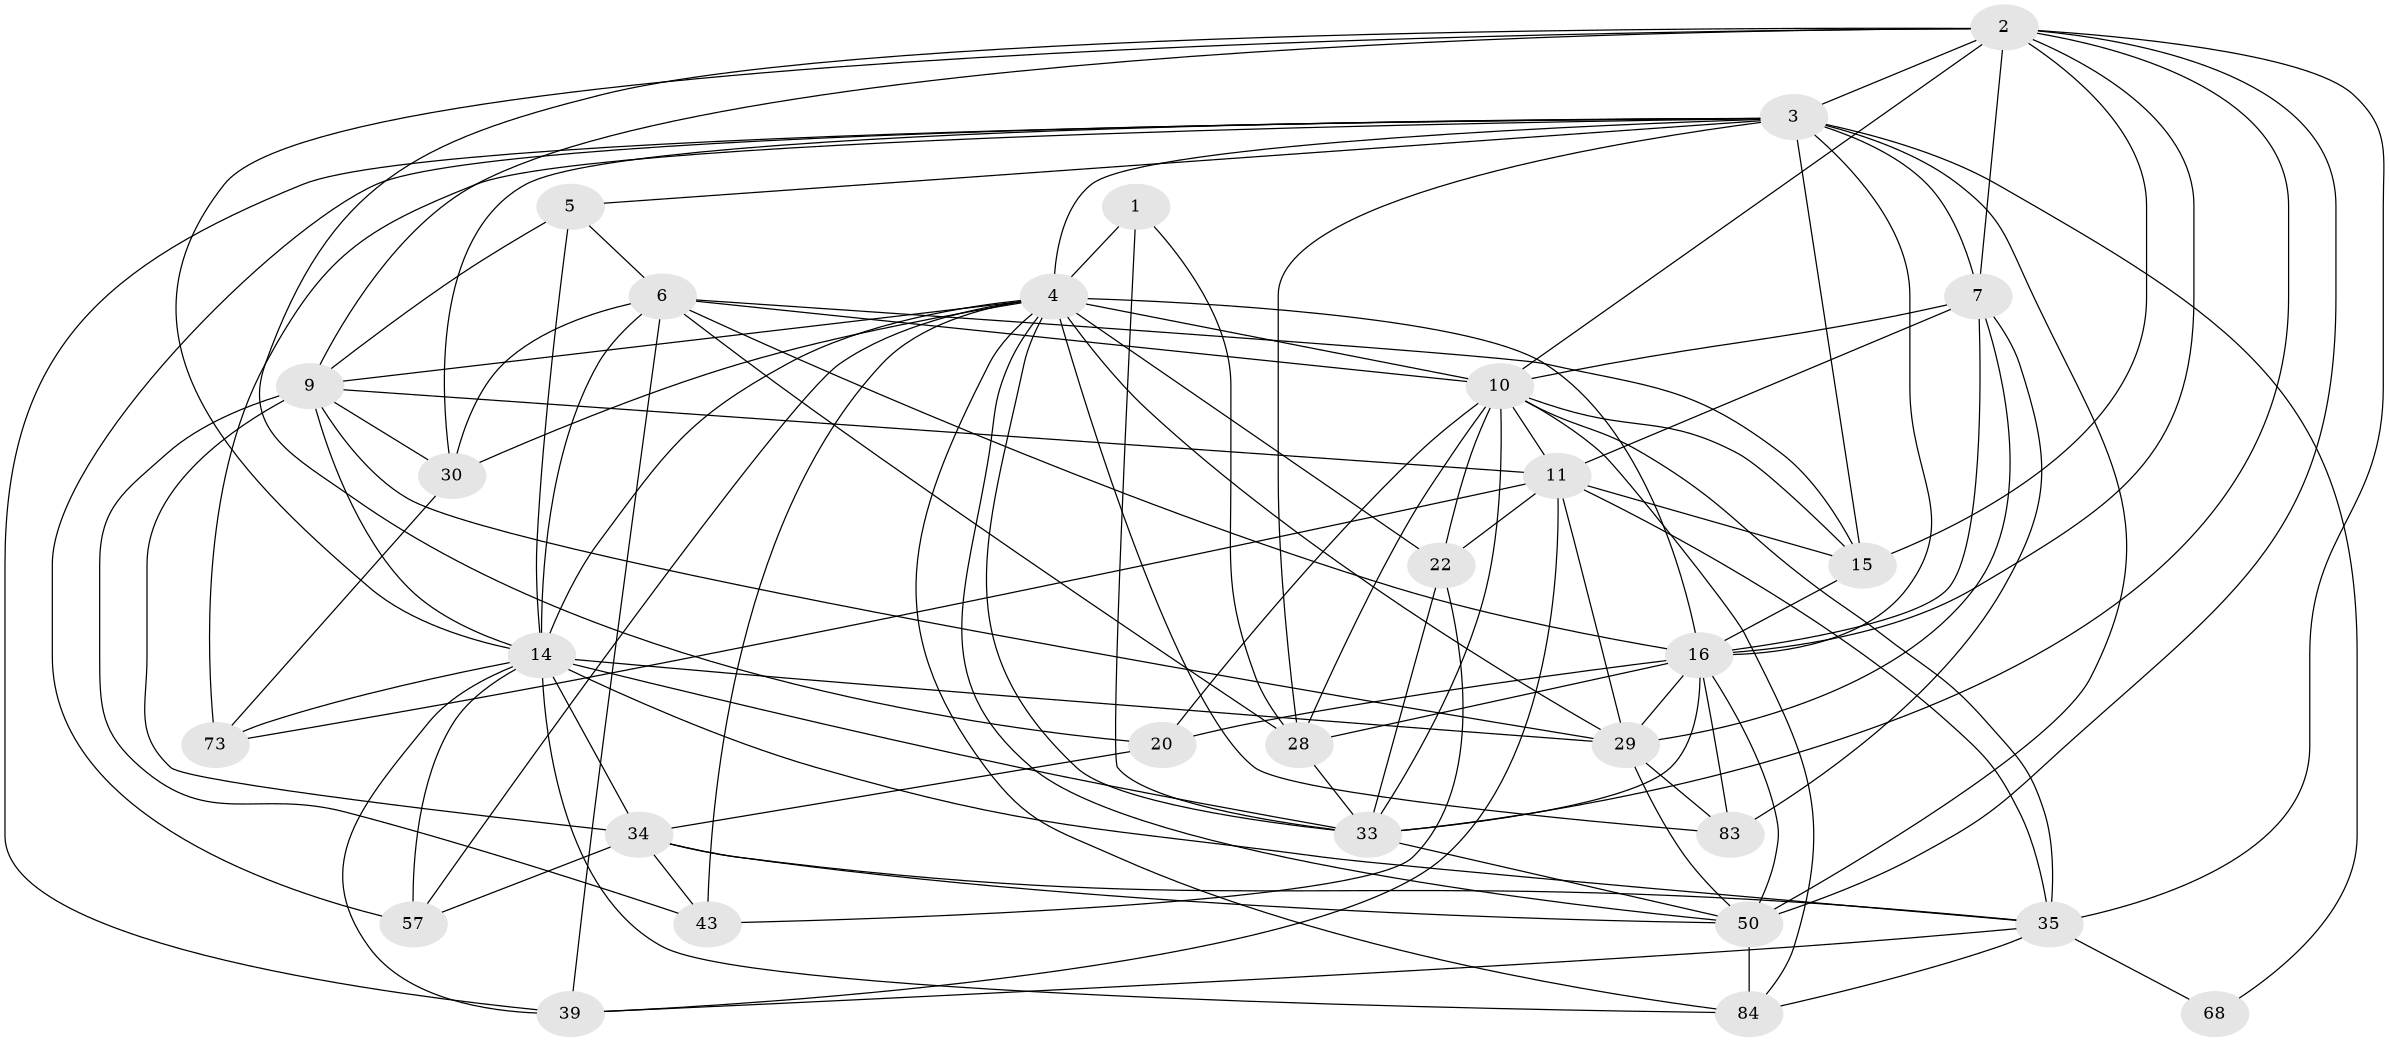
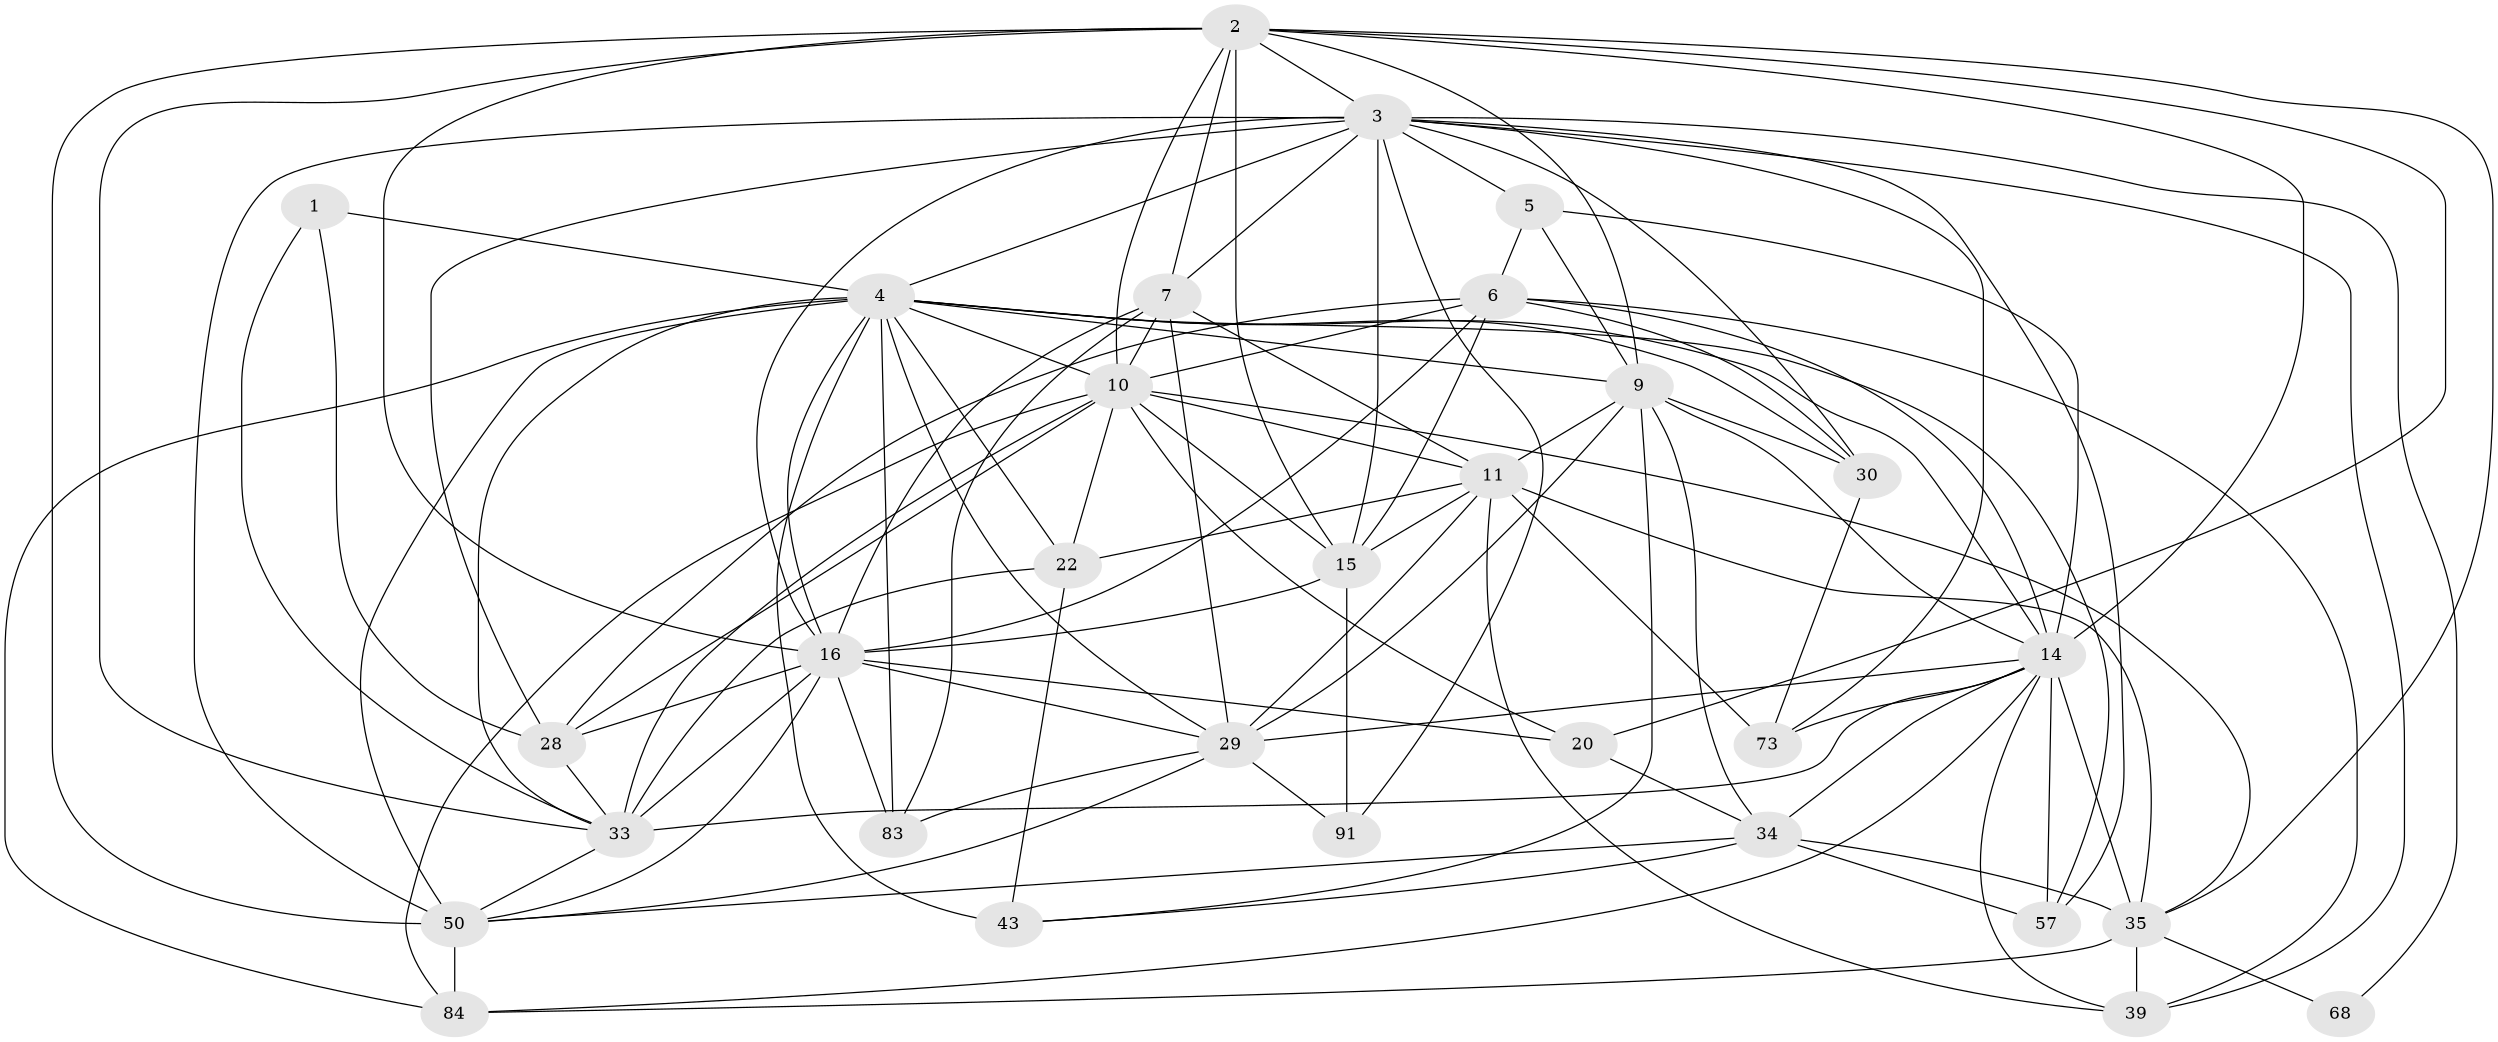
node "91": added
